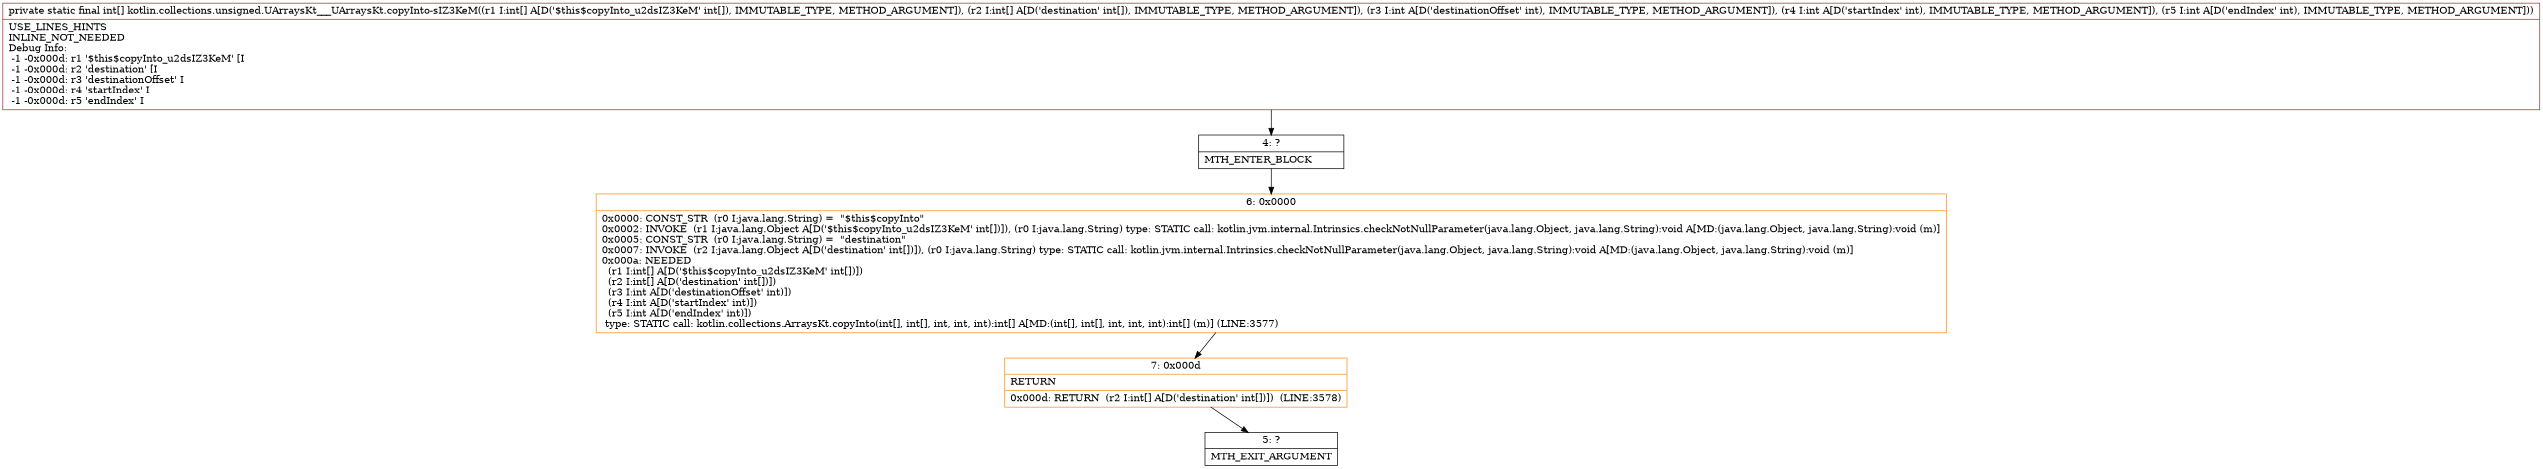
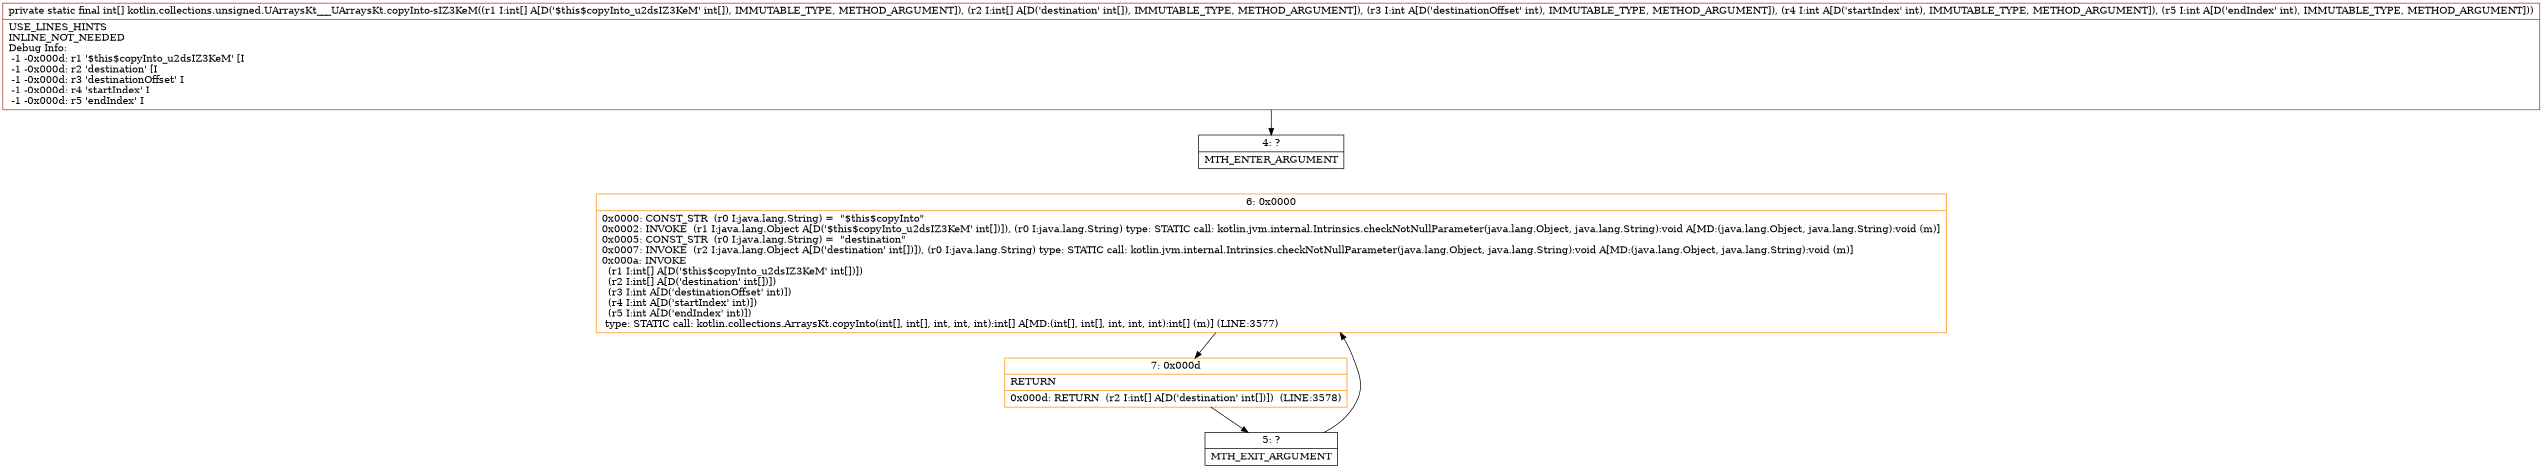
node "4: ?": text "MTH_ENTER_BLOCK" -> "MTH_ENTER_ARGUMENT"
edge "4: ?" -> "6: 0x0000": now "5: ?" -> "6: 0x0000"
node "6: 0x0000": text "0x000a: NEEDED" -> "0x000a: INVOKE"
